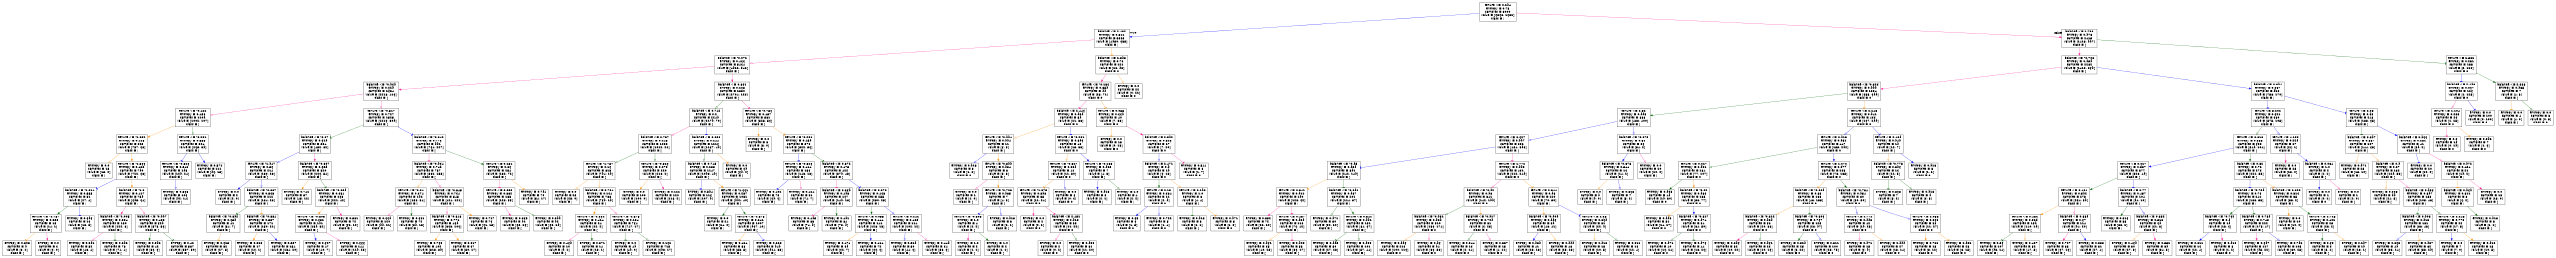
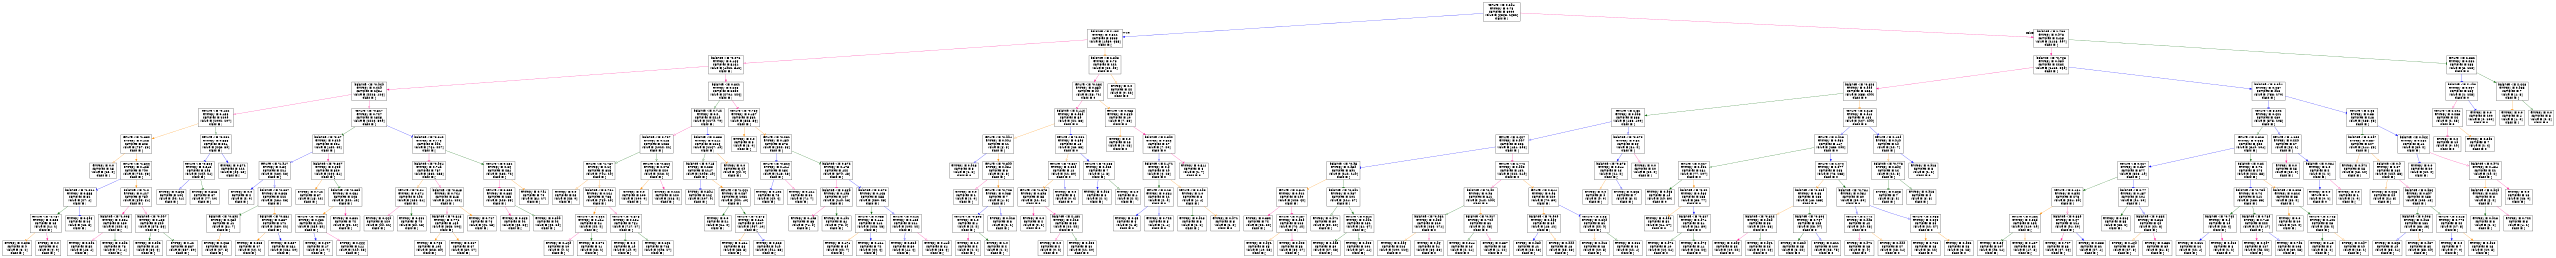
node "entropy = 0.515 samples = 87 value = [77, 10] class = [": added
node "entropy = 0.0 samples = 1 value = [0, 1] class = 0": label "entropy = 0.0 samples = 1 value = [0, 1] class = 0" -> "entropy = 0.0 tenure = 1 value = [0, 1] class = 0"
node "entropy = 0.722 samples = 5 value = [4, 1] class = [": added
node "entropy = 0.65 samples = 6 value = [5, 1] class = [": label "entropy = 0.65 samples = 6 value = [5, 1] class = [" -> "entropy = 0.45 samples = 6 value = [5, 1] class = ["
